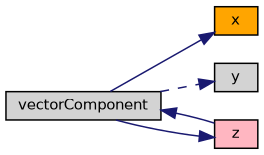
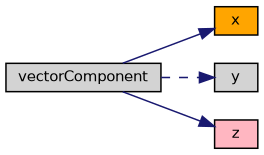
edge "z" -> "vectorComponent": removed
